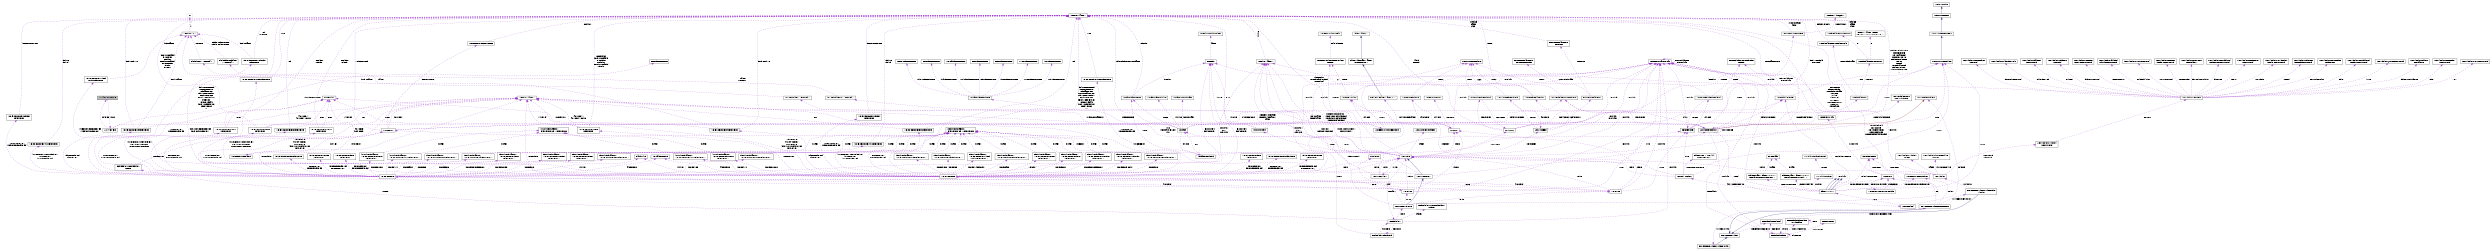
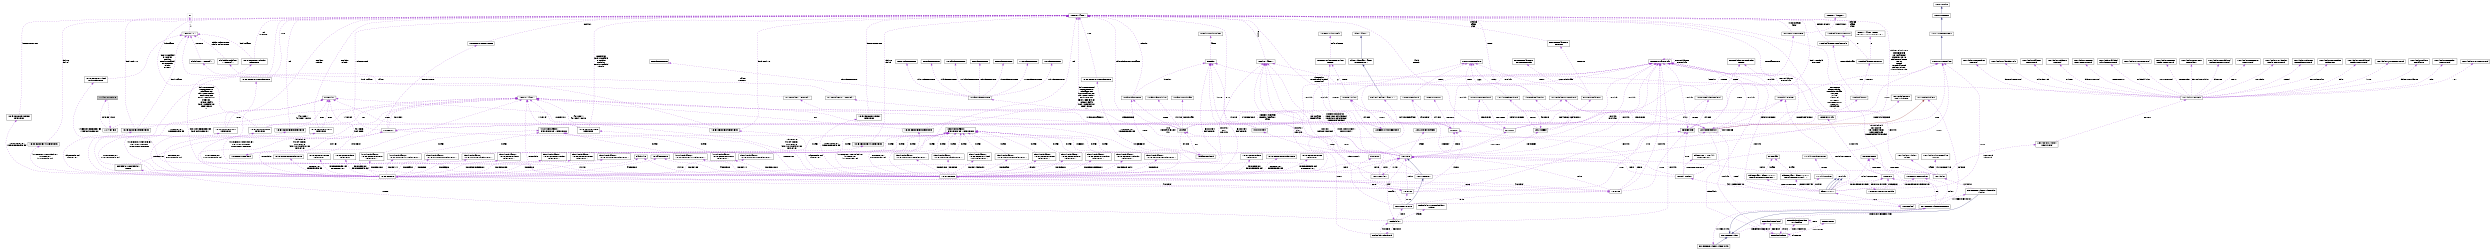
edge "AuxiliaryBus" -> "SBP_detect_state": now "AP_GPS::detect_state" -> "SBP_detect_state"
